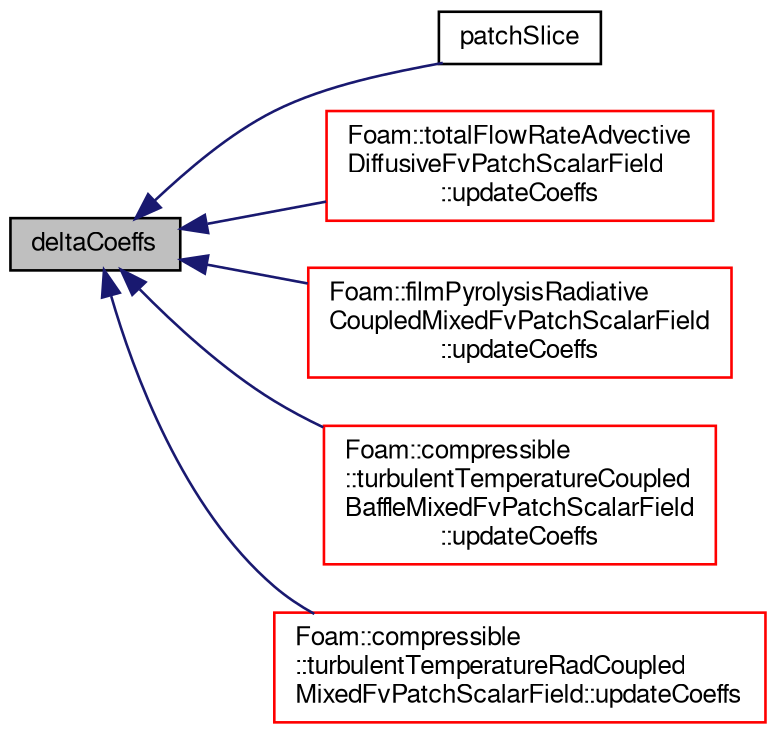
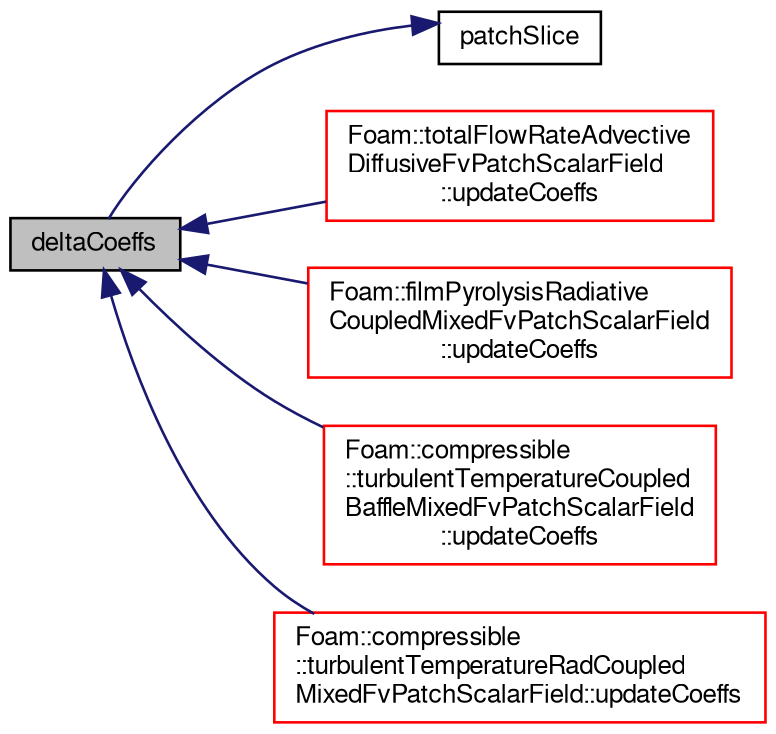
edge "patchSlice" -> "deltaCoeffs": reversed
